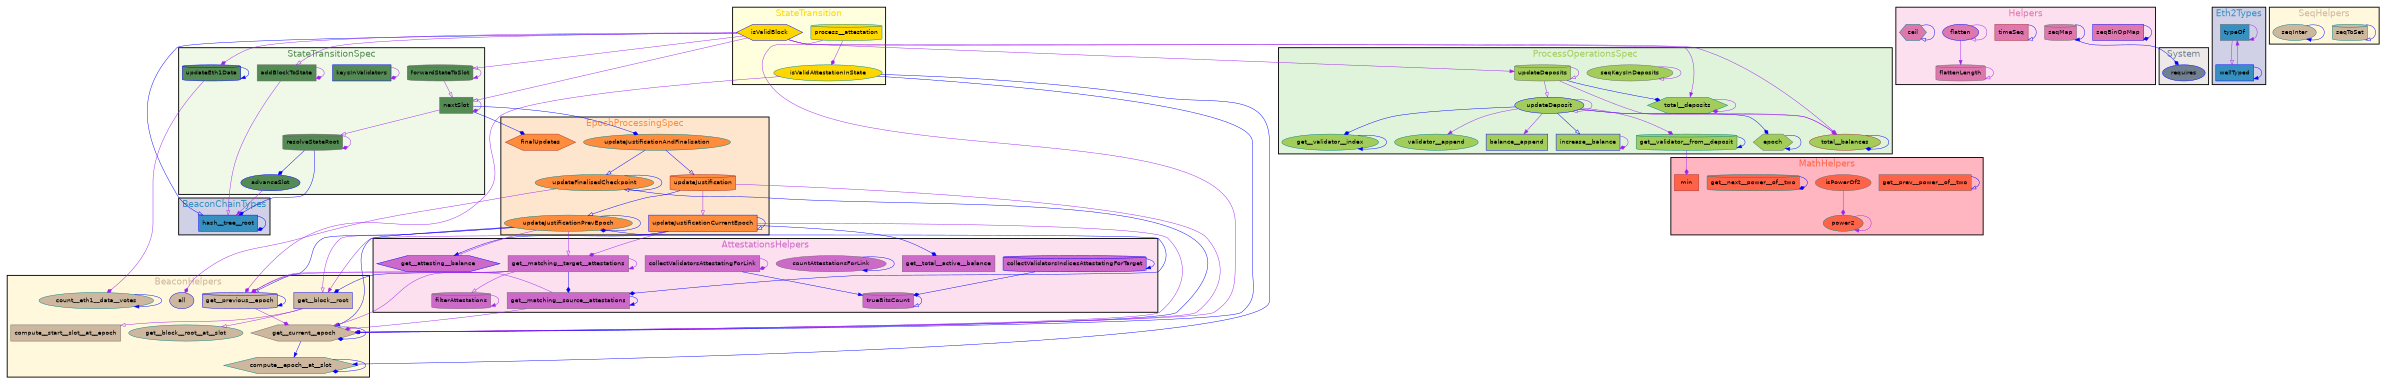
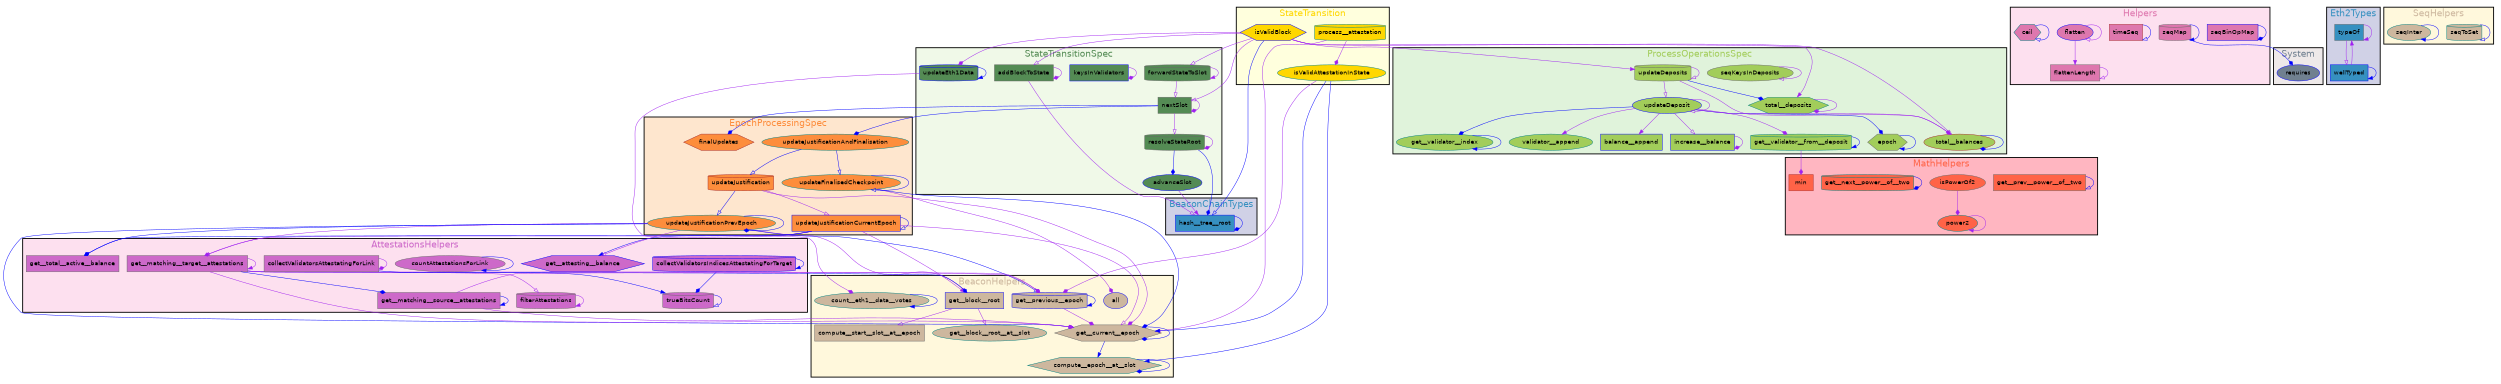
node "flattenLength": shape cylinder -> box
edge "updateDeposit" -> "increase__balance": color blue -> purple
edge "updateJustificationPrevEpoch" -> "get__matching__source__attestations": now "updateJustificationPrevEpoch" -> "get__total__active__balance"
